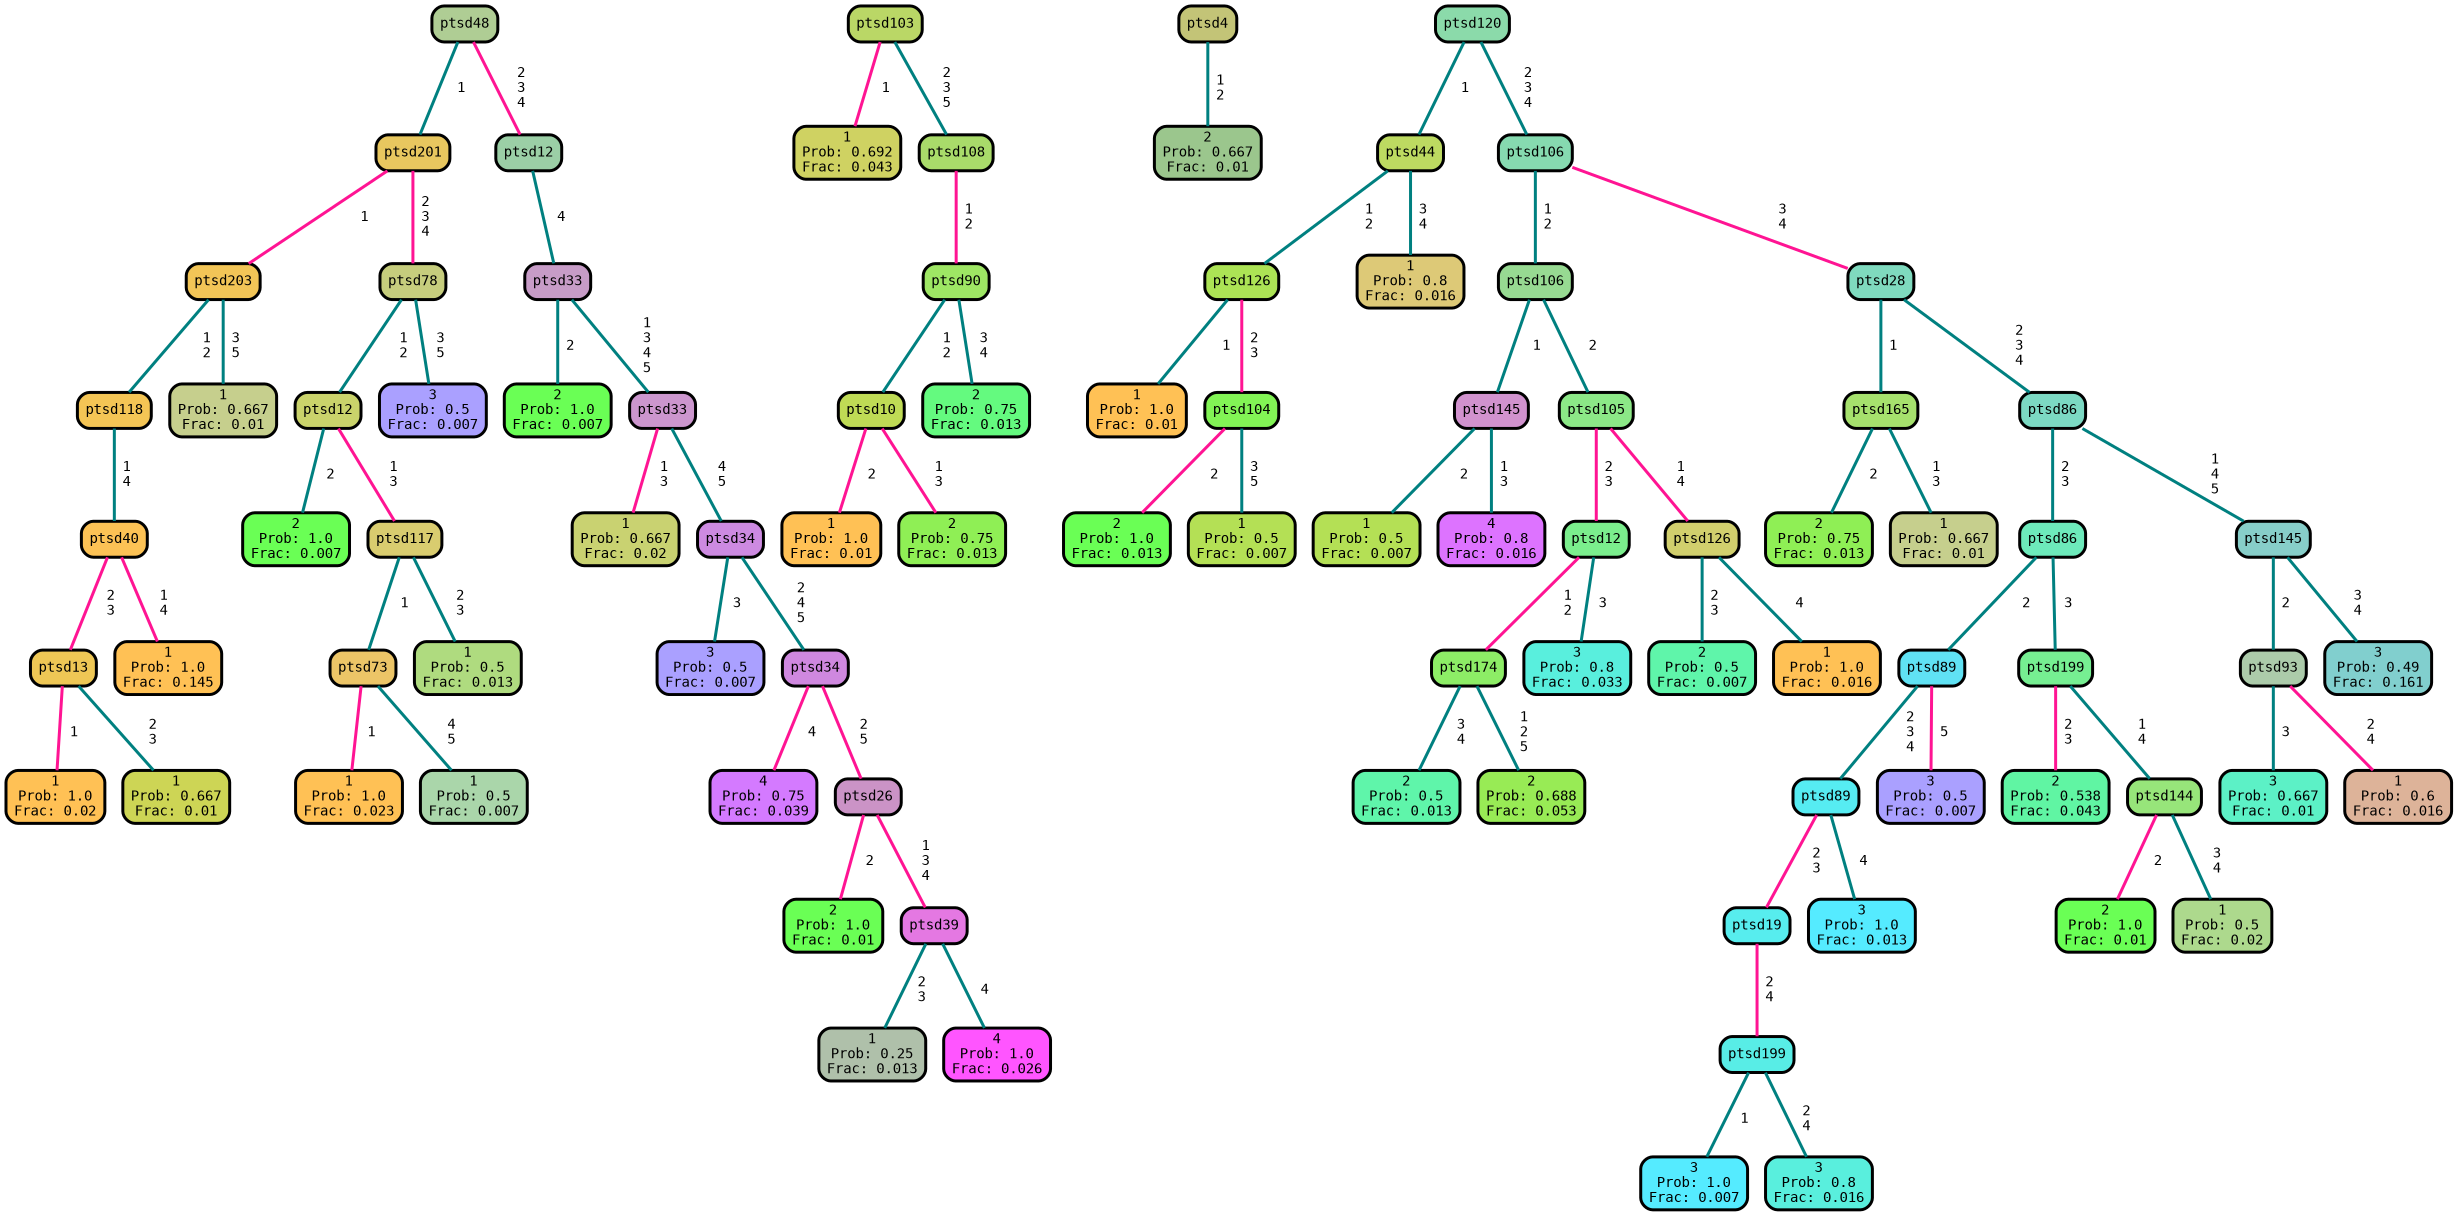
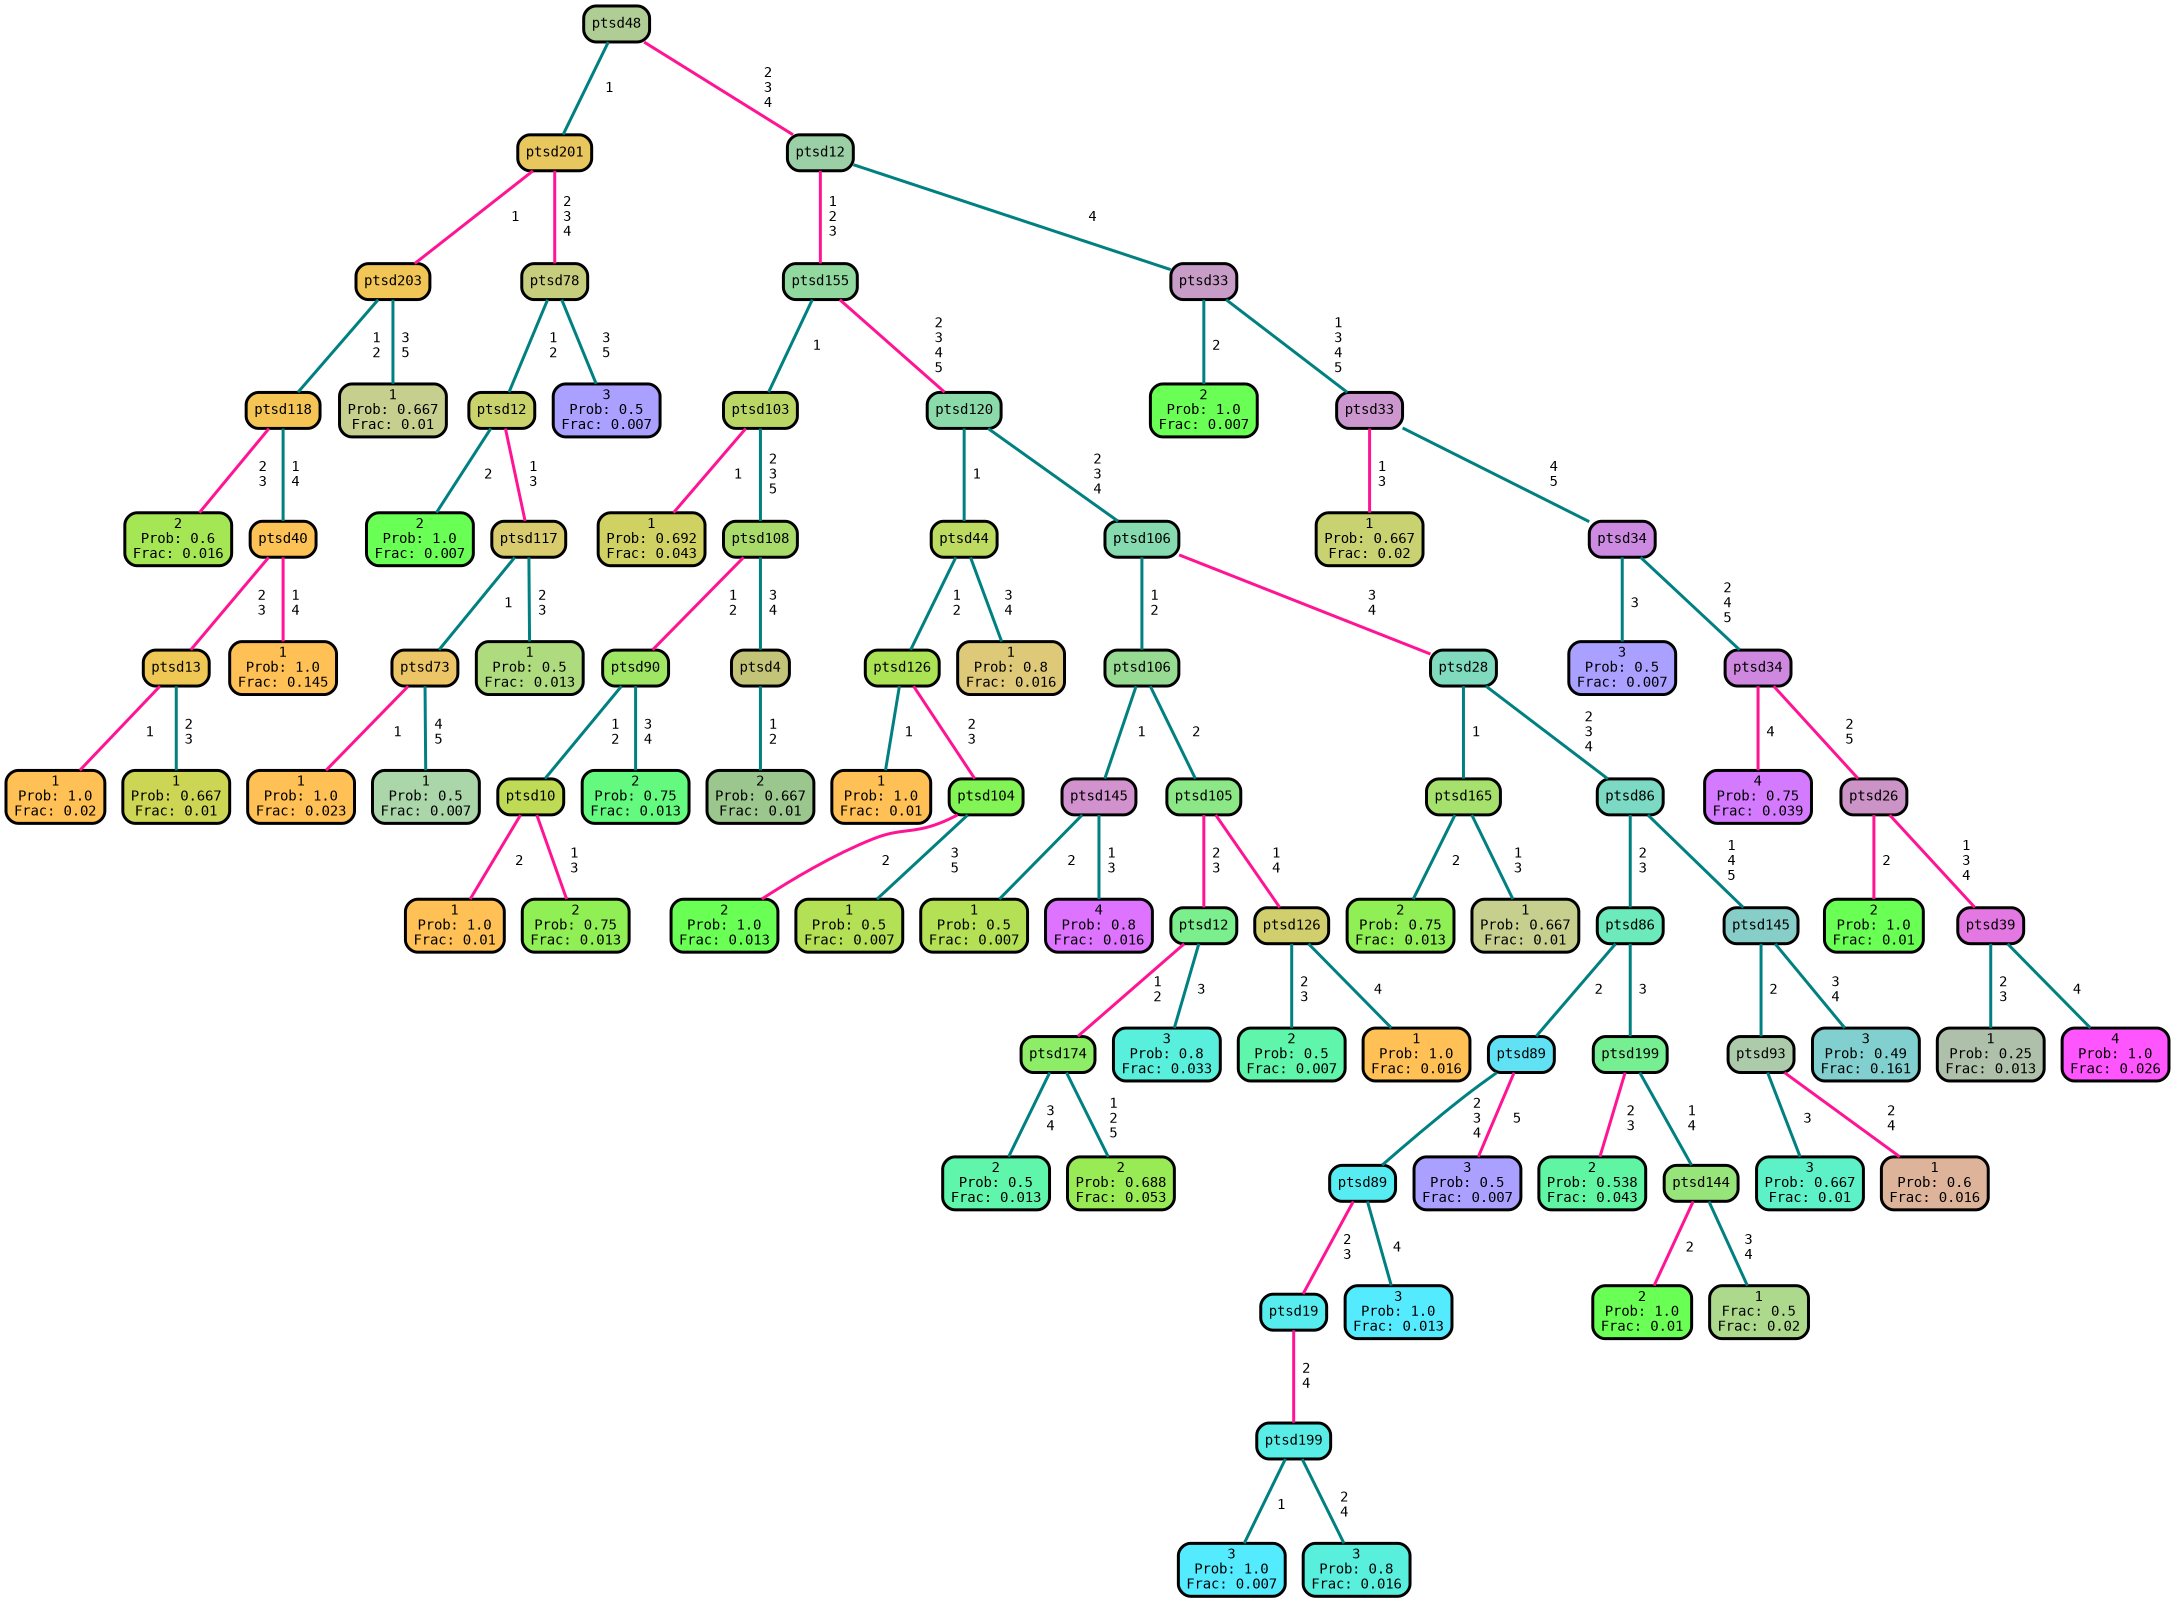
node "ptsd155": added
node "2 Prob: 0.6 Frac: 0.016": added
edge "ptsd108" -- "ptsd4": added, label "3 4"
node "1 Prob: 0.5 Frac: 0.02": label "1 Prob: 0.5 Frac: 0.02" -> "1 Frac: 0.5 Frac: 0.02"
